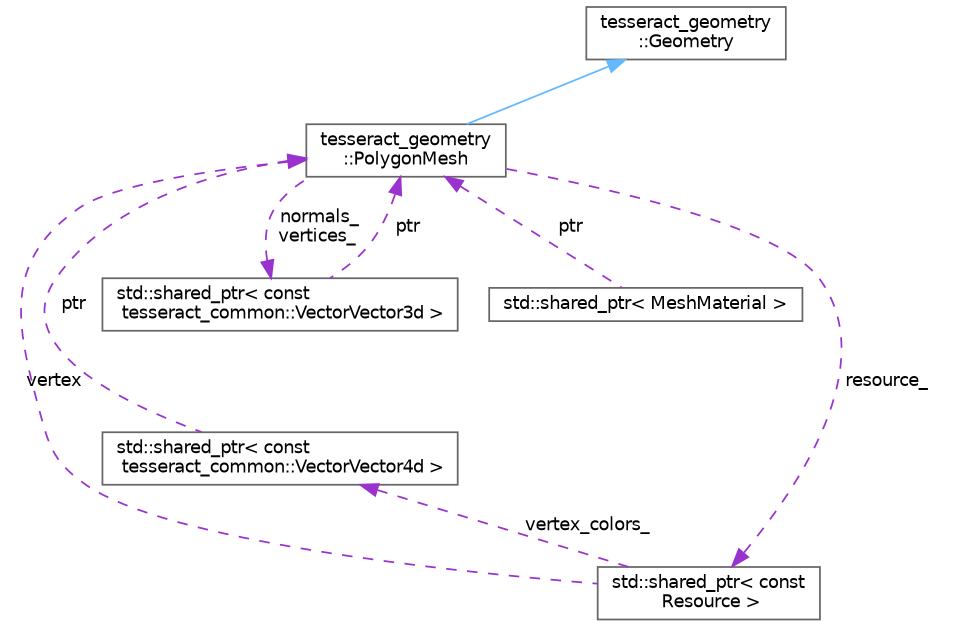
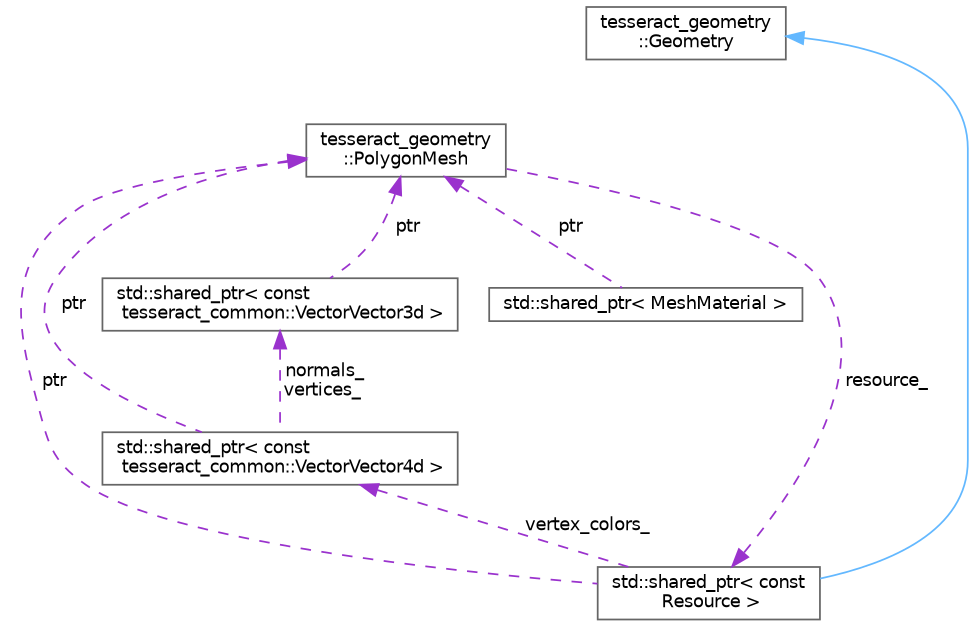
edge "tesseract_geometry ::PolygonMesh" -> "tesseract_geometry ::Geometry": now "std::shared_ptr< const Resource >" -> "tesseract_geometry ::Geometry"
edge "tesseract_geometry ::PolygonMesh" -> "std::shared_ptr< const tesseract_common::VectorVector3d >": now "std::shared_ptr< const tesseract_common::VectorVector4d >" -> "std::shared_ptr< const tesseract_common::VectorVector3d >"
edge "std::shared_ptr< const Resource >" -> "tesseract_geometry ::PolygonMesh": label " vertex" -> " ptr"
